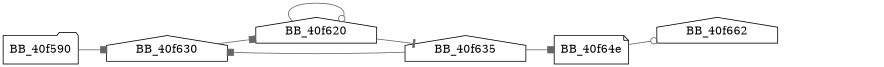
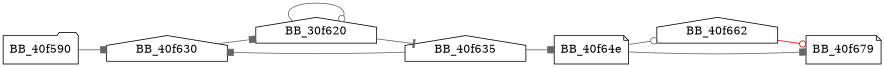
node "BB_40f620": label "BB_40f620" -> "BB_30f620"
node "BB_40f679": added
